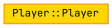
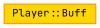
node "Player::Player": label "Player::Player" -> "Player::Buff"
